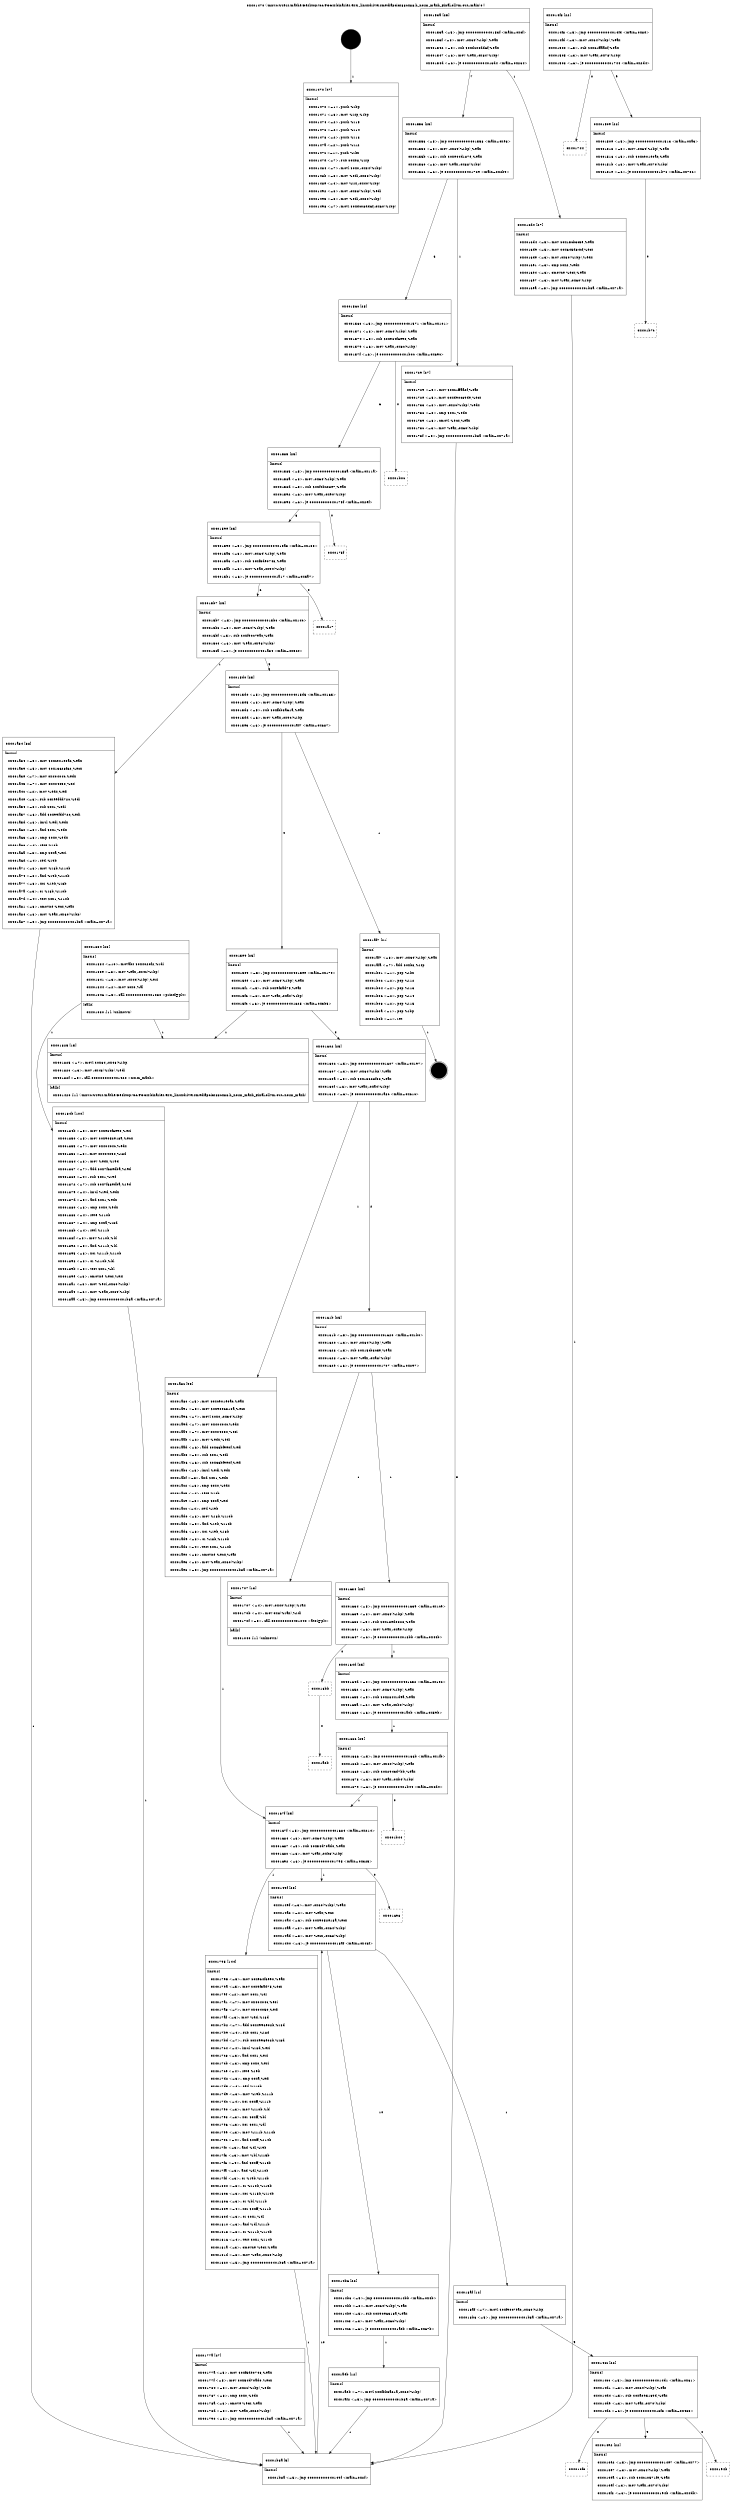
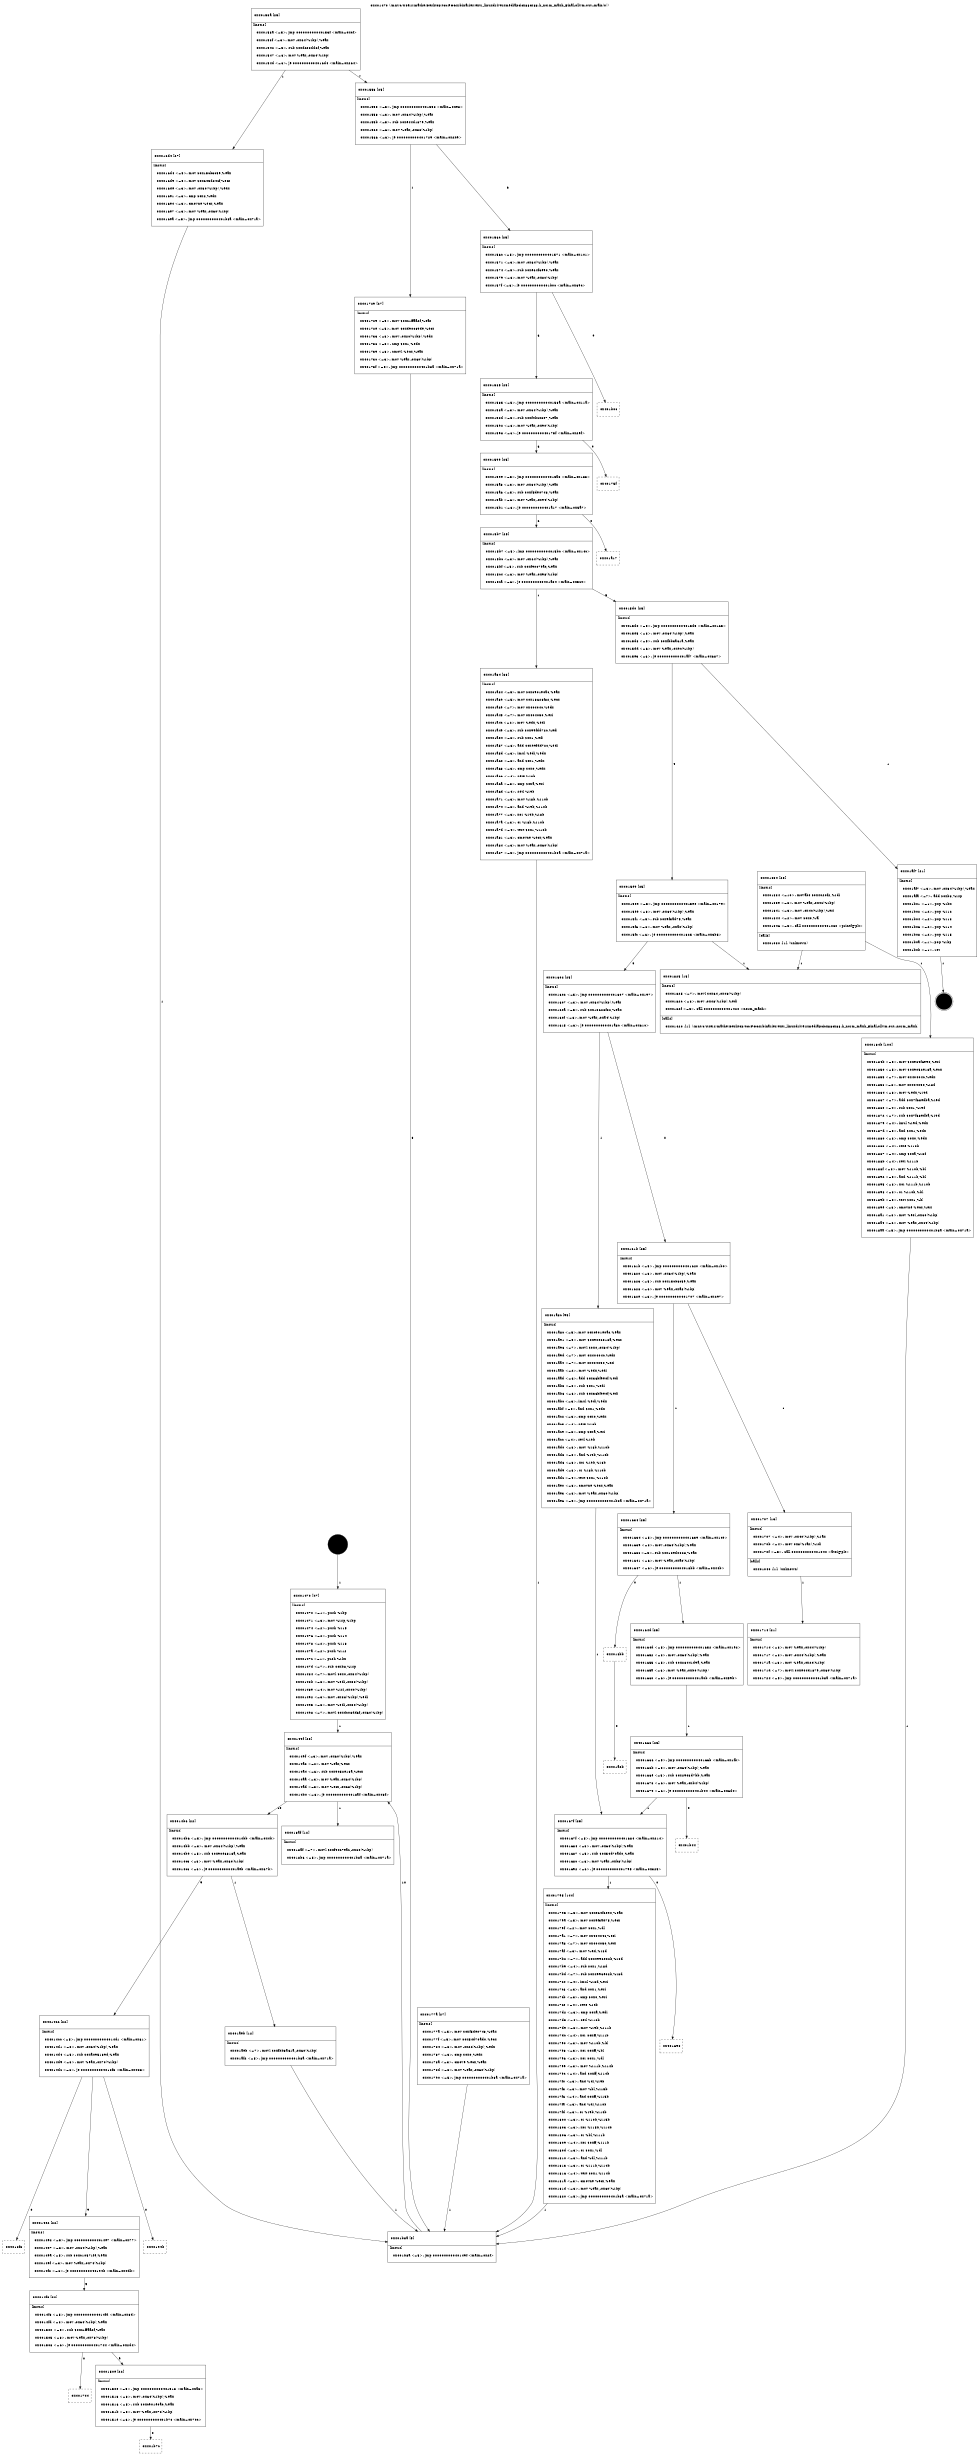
node "0x401714 [21]": added
edge "0x40167f [25]" -> "0x40149f [23]": now "0x401470 [47]" -> "0x40149f [23]"
edge "0x4014e2 [22]" -> "0x4014f8 [22]": added, label "9"
edge "0x4018af [12]" -> "0x4014cc [22]": now "0x4014b6 [22]" -> "0x4014cc [22]"
